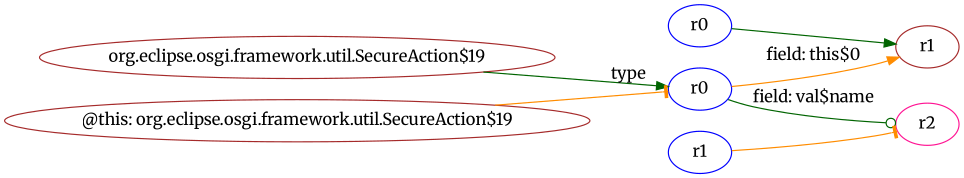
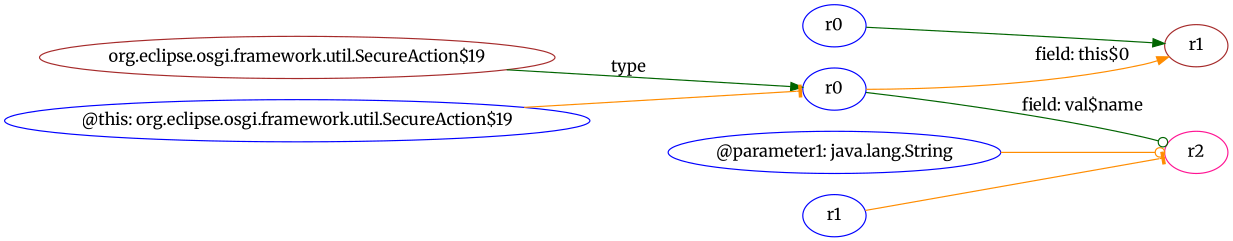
node "@this: org.eclipse.osgi.framework.util.SecureAction$19": color brown -> blue
node "@parameter1: java.lang.String": added
